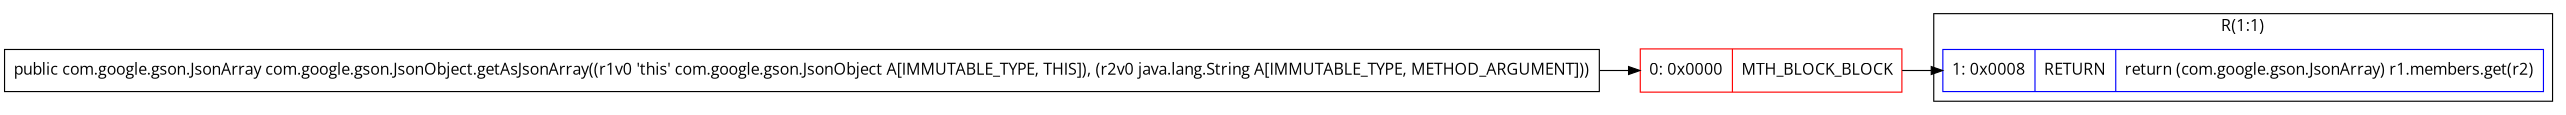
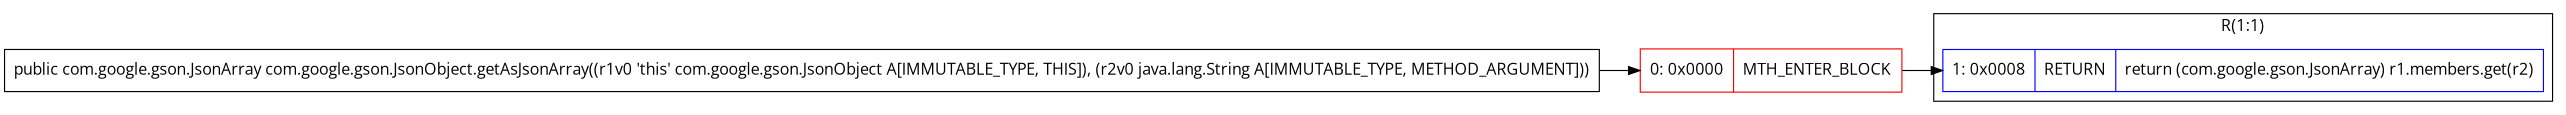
node "0: 0x0000": text "MTH_BLOCK_BLOCK" -> "MTH_ENTER_BLOCK"
